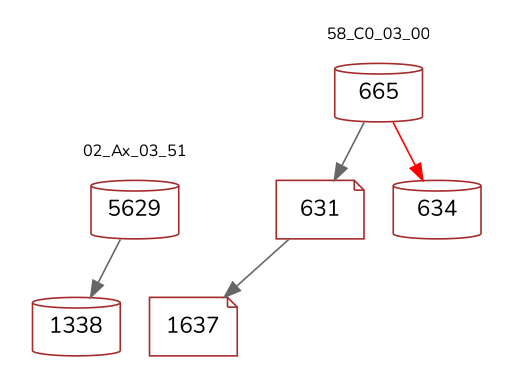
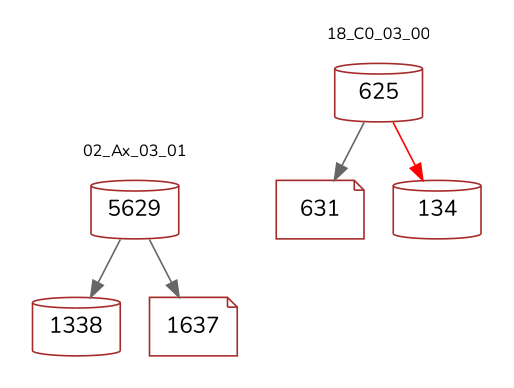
cluster "58_C0_03_00": label "58_C0_03_00" -> "18_C0_03_00"
node "665": label "665" -> "625"
cluster "02_Ax_03_51": label "02_Ax_03_51" -> "02_Ax_03_01"
node "634": label "634" -> "134"
edge "631" -> "1637": now "5629" -> "1637"
